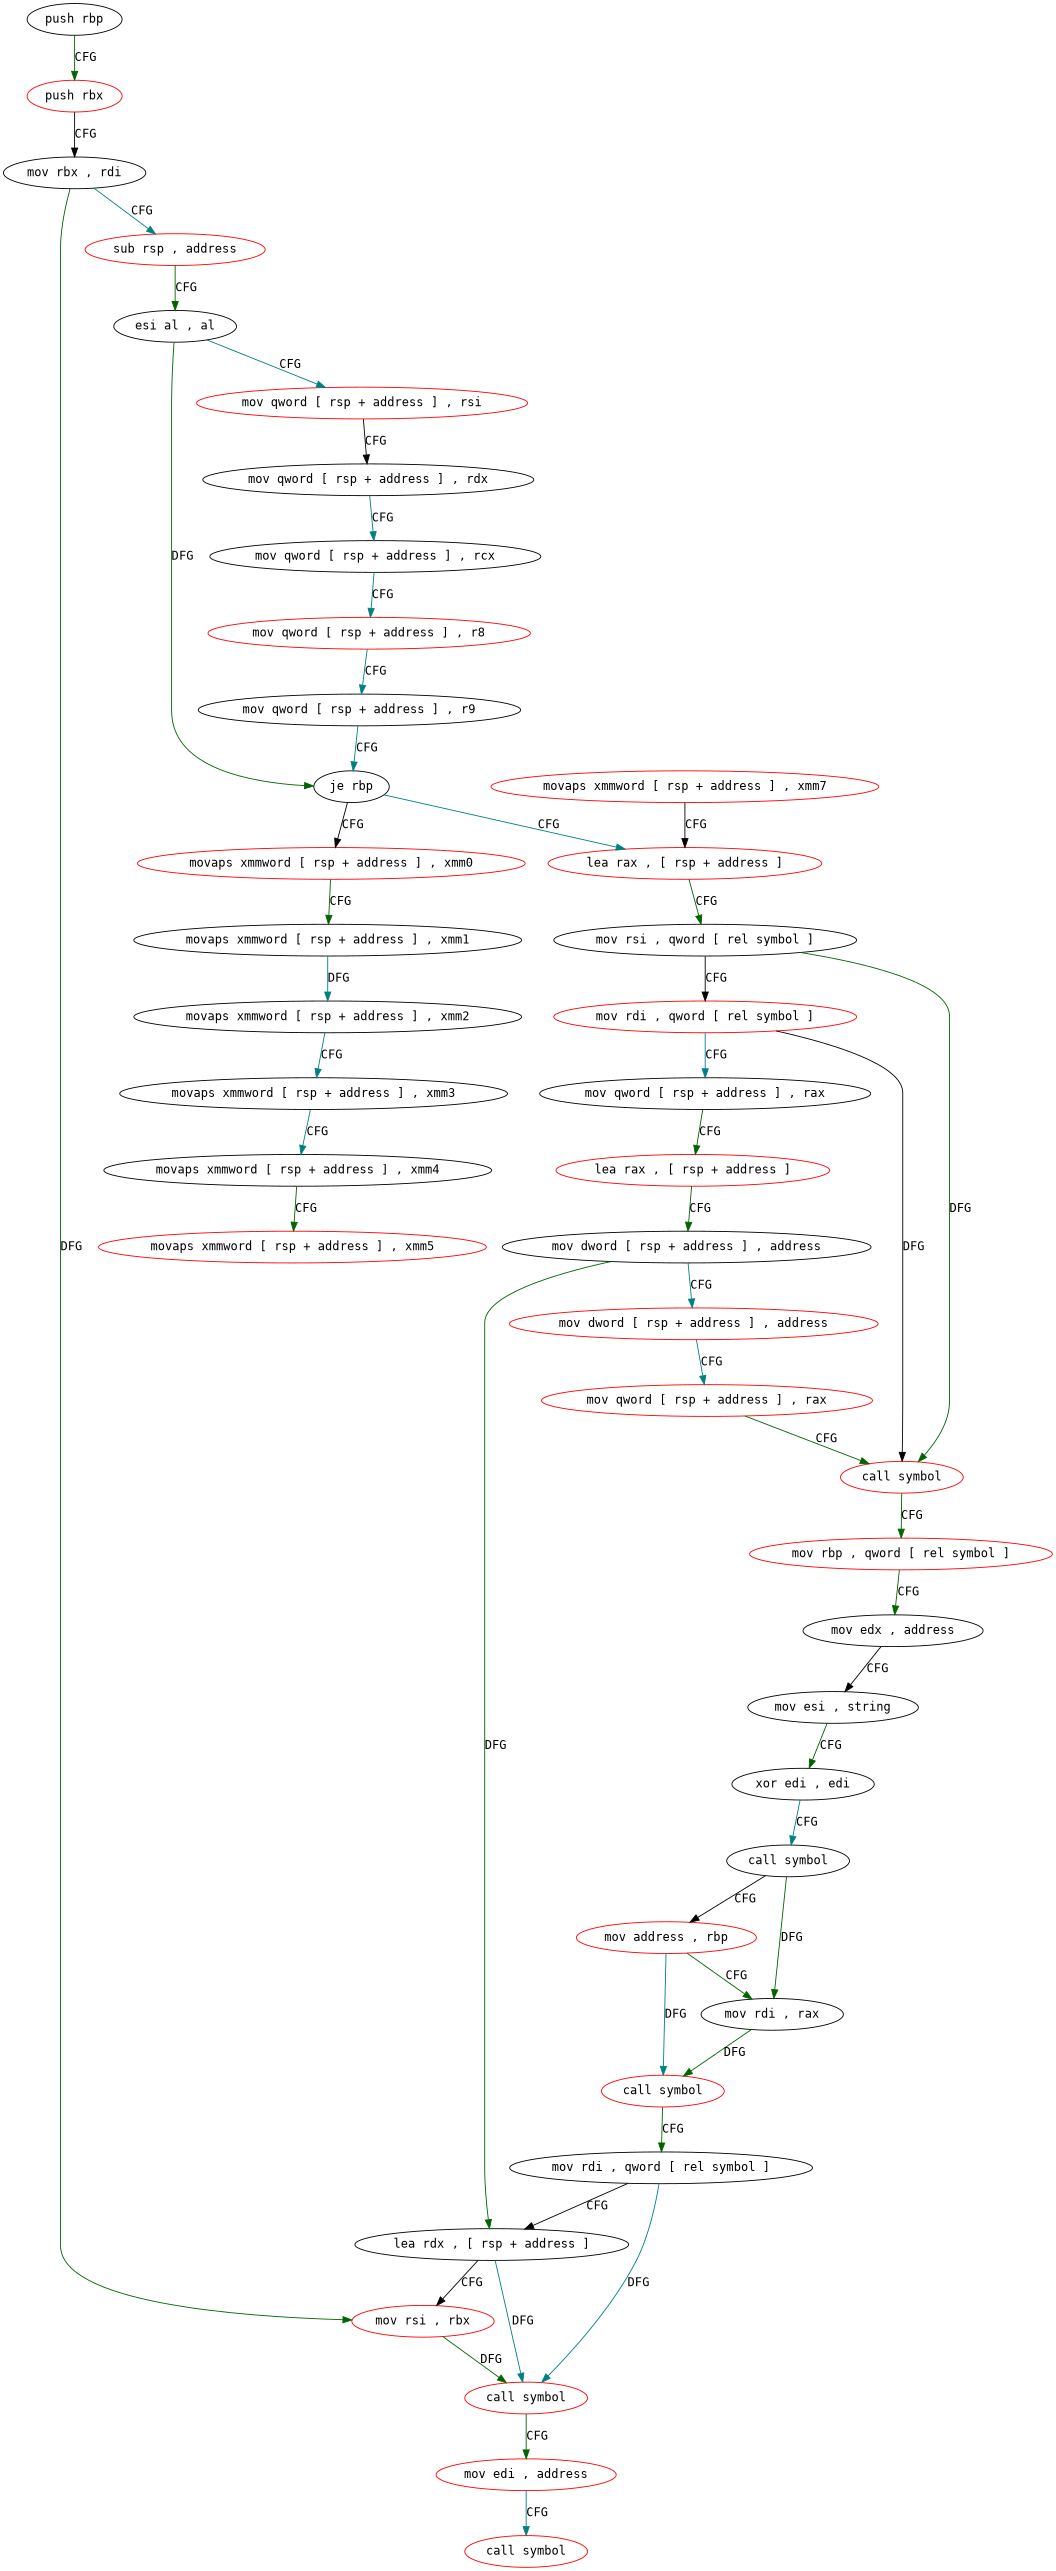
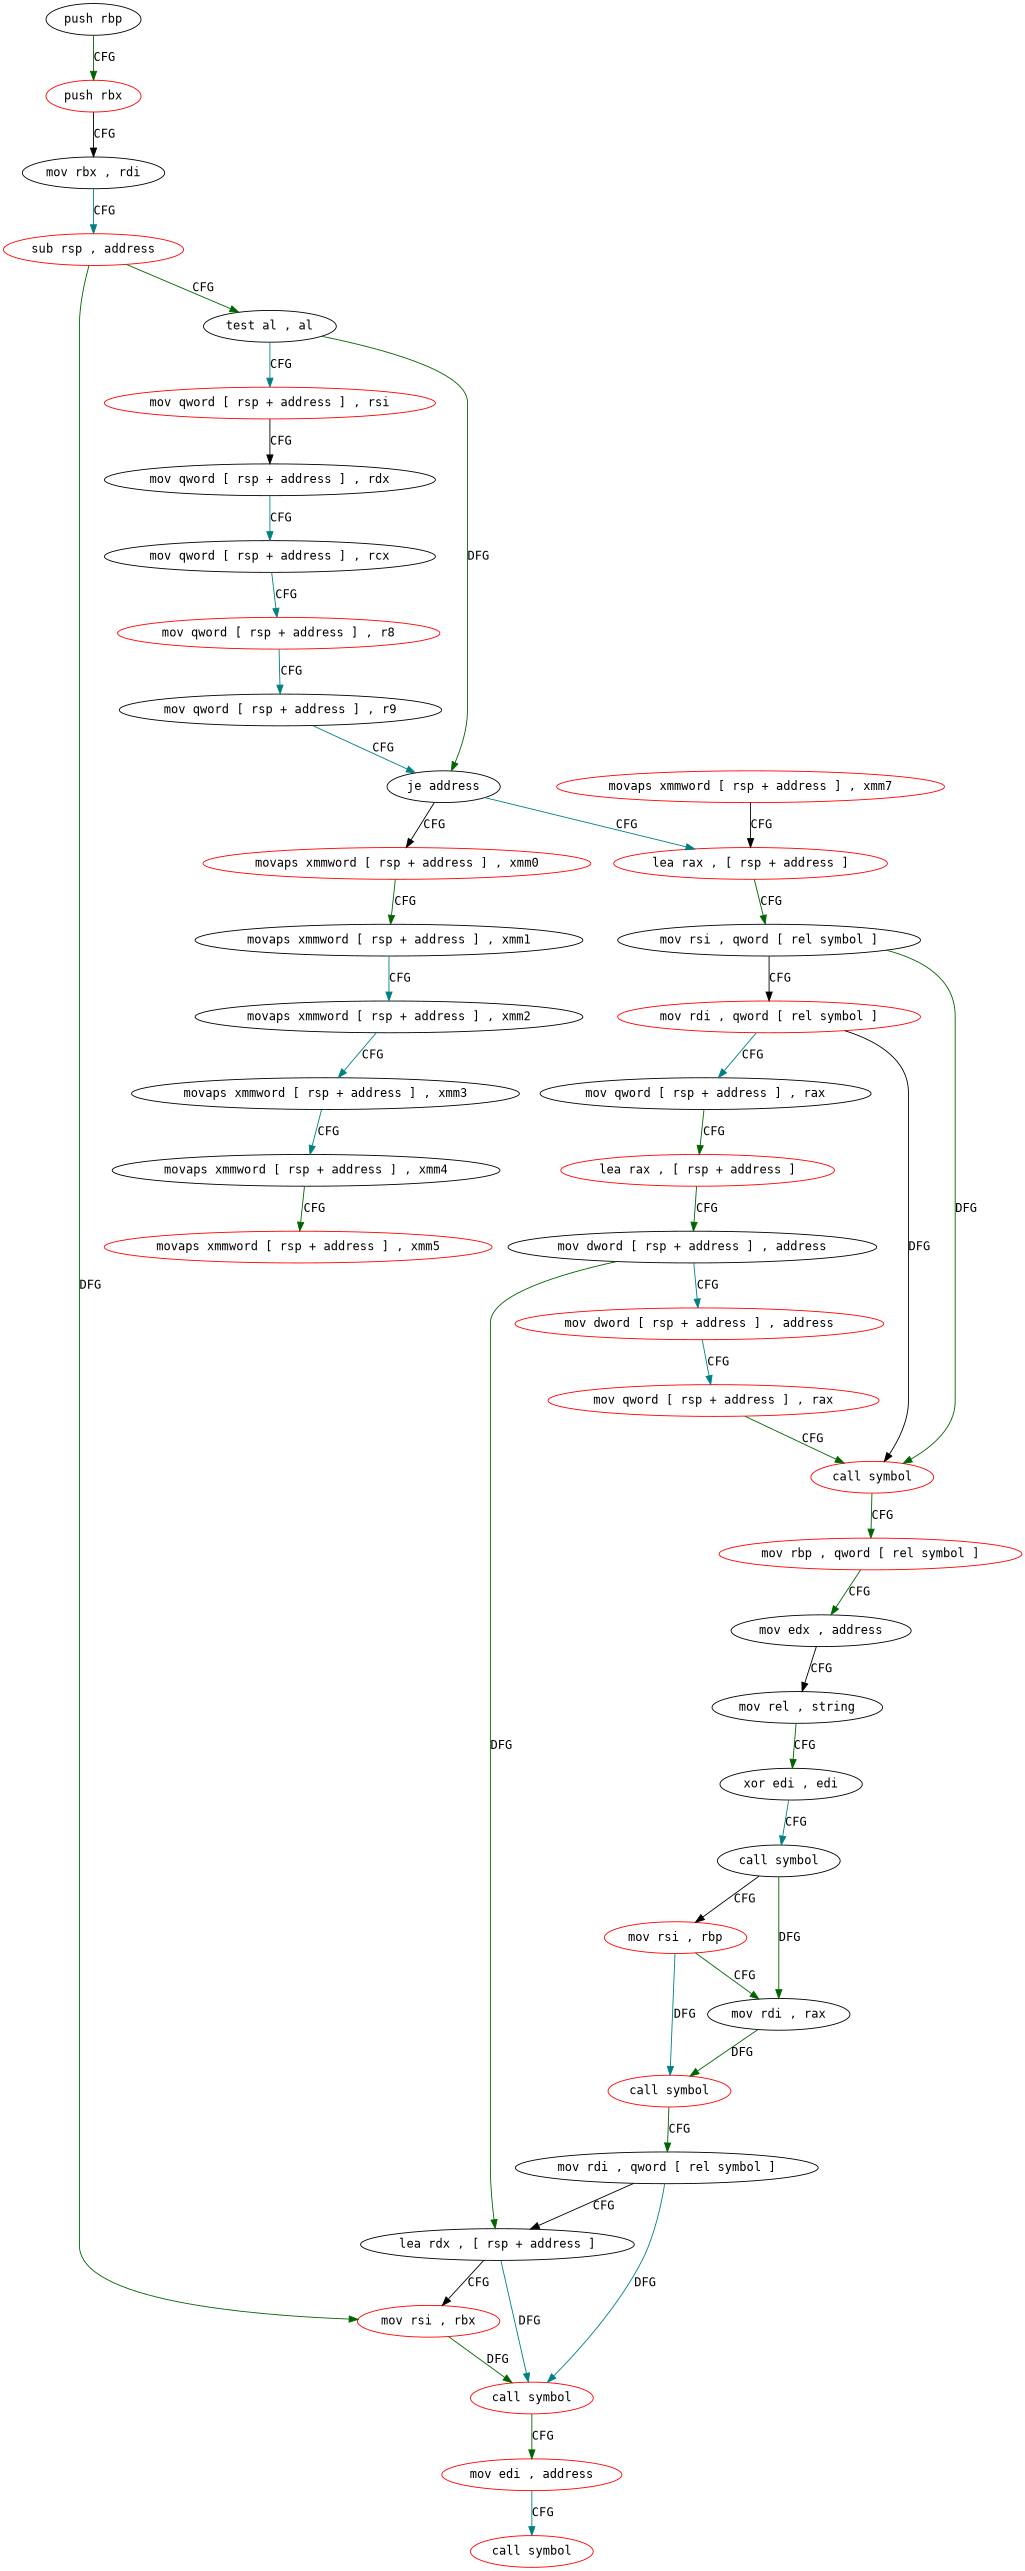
node "esi al , al": label "esi al , al" -> "test al , al"
node "je rbp": label "je rbp" -> "je address"
edge "movaps xmmword [ rsp + address ] , xmm1" -> "movaps xmmword [ rsp + address ] , xmm2": label "DFG" -> "CFG"
edge "mov rbx , rdi" -> "mov rsi , rbx": now "sub rsp , address" -> "mov rsi , rbx"
node "mov esi , string": label "mov esi , string" -> "mov rel , string"
node "mov address , rbp": label "mov address , rbp" -> "mov rsi , rbp"
